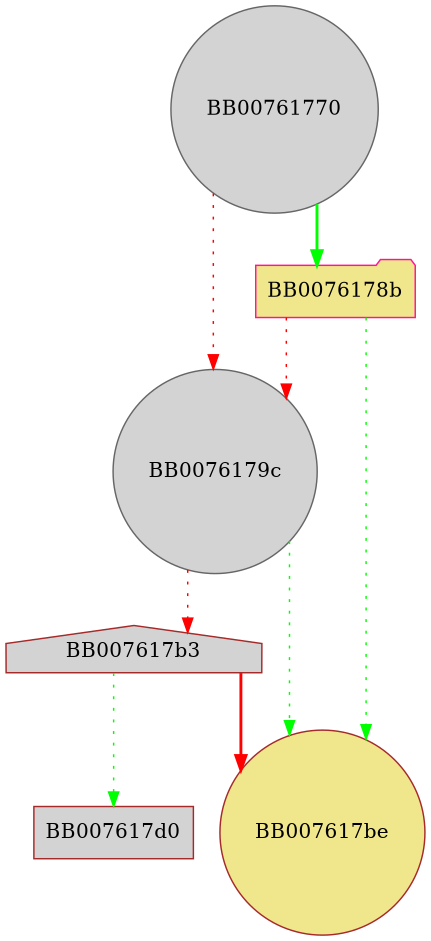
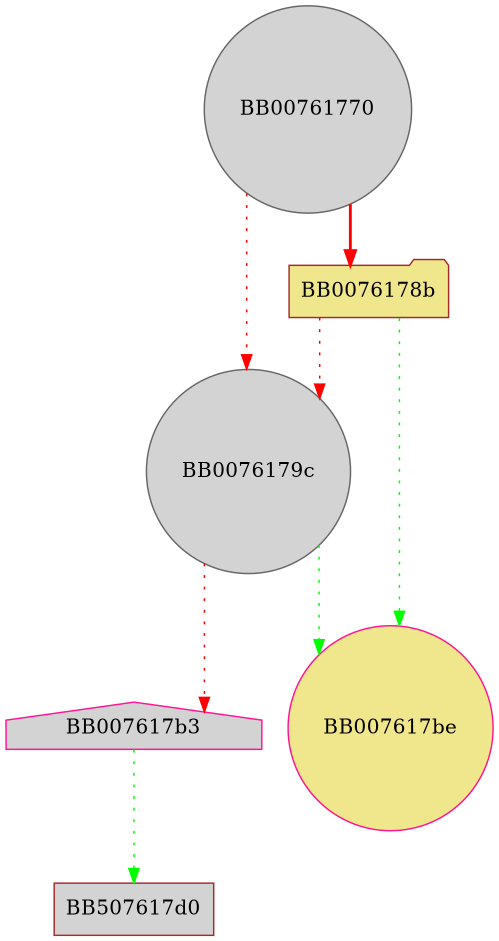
edge "BB00761770" -> "BB0076178b": color green -> red
node "BB0076178b": color deeppink -> brown
node "BB007617b3": color brown -> deeppink
edge "BB007617b3" -> "BB007617be": removed
node "BB007617d0": label "BB007617d0" -> "BB507617d0"
node "BB007617be": color brown -> deeppink
